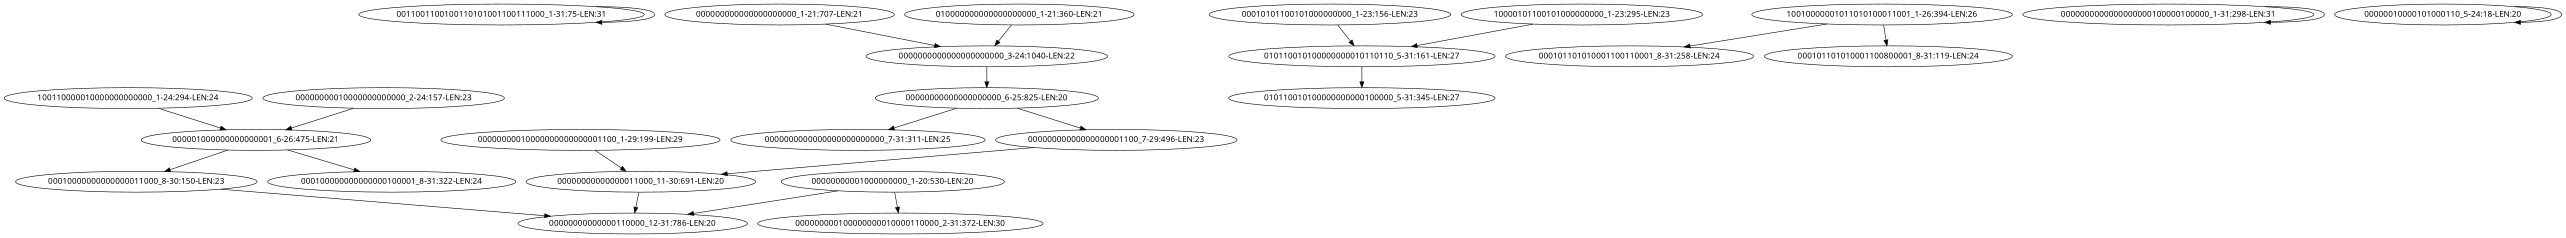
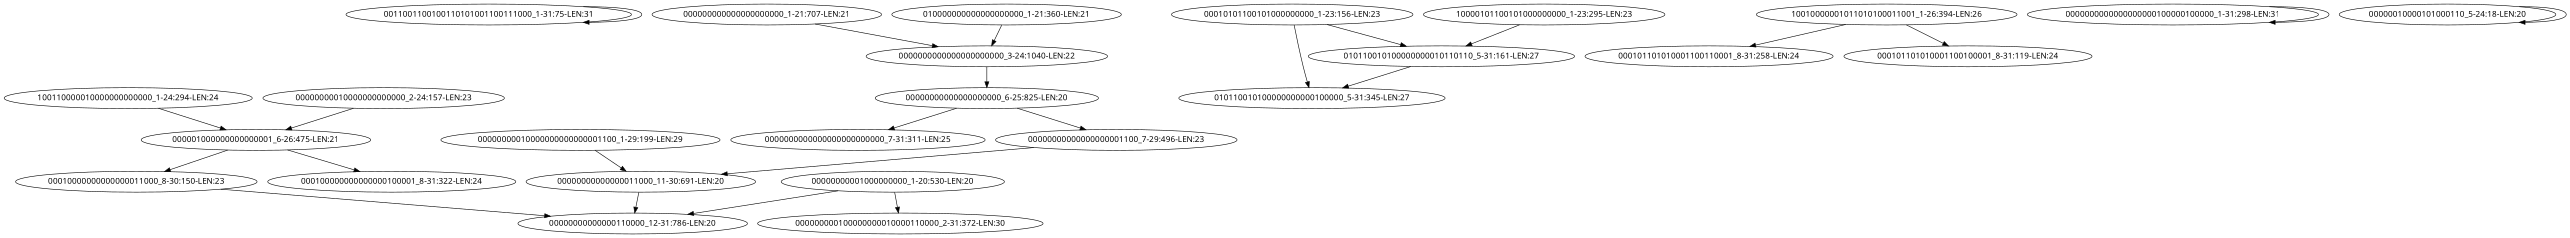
edge "00010101100101000000000_1-23:156-LEN:23" -> "010110010100000000000100000_5-31:345-LEN:27": added
node "000101101010001100800001_8-31:119-LEN:24": label "000101101010001100800001_8-31:119-LEN:24" -> "000101101010001100100001_8-31:119-LEN:24"
